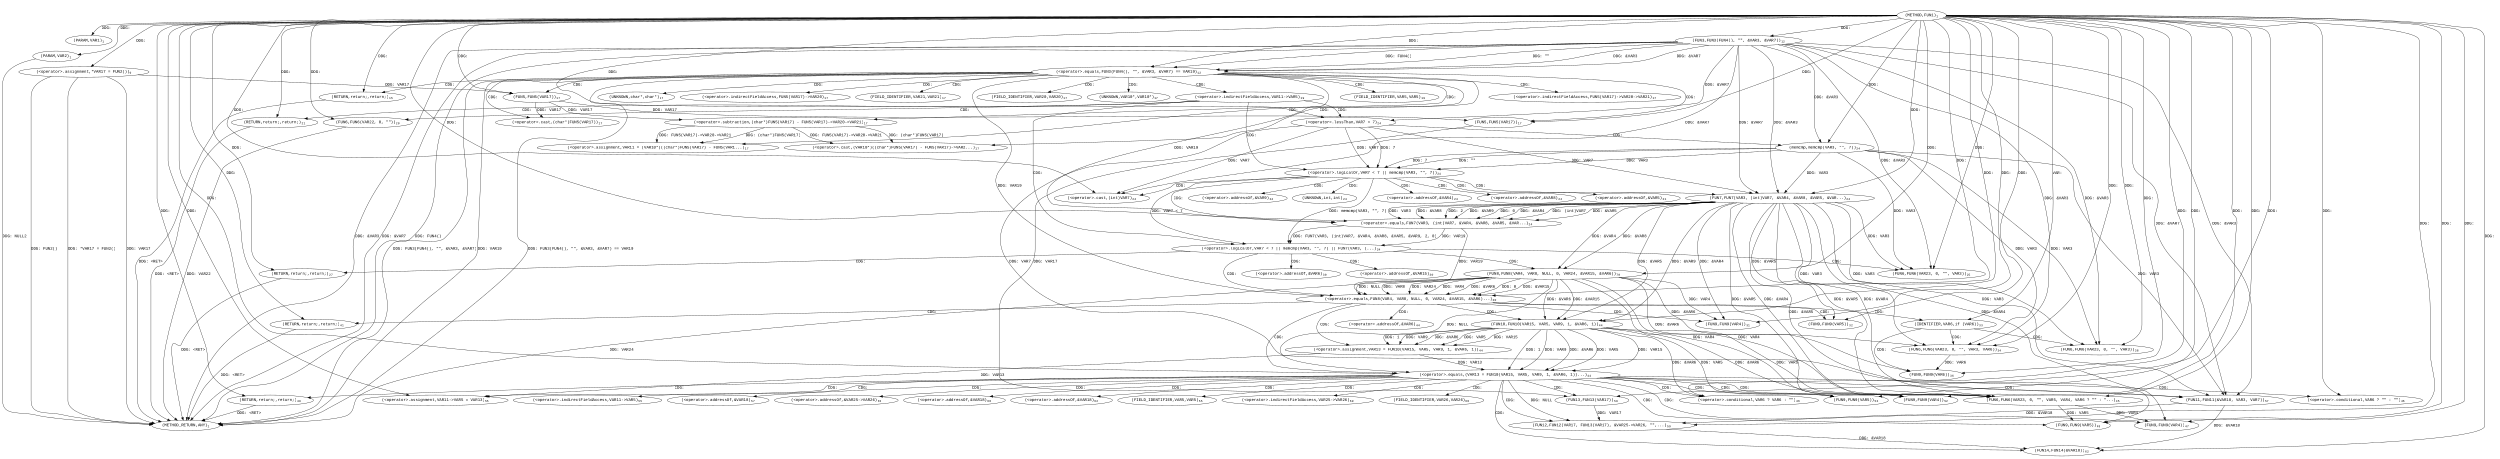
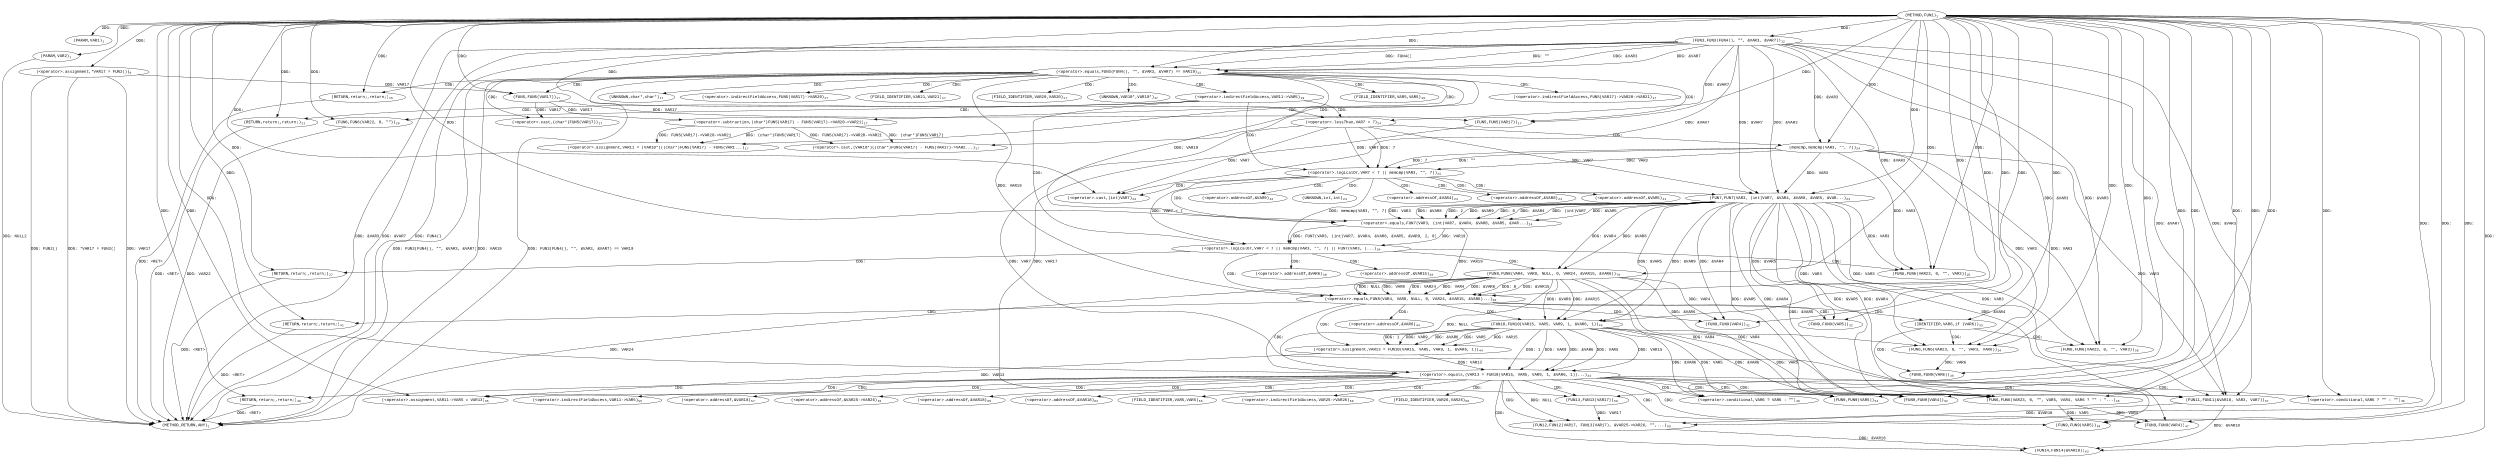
edge "(METHOD,FUN1)" -> "(IDENTIFIER,VAR6,if (VAR6))": label "VAR: " -> "DDG: "
edge "(FUN8,FUN8(VAR4, VAR8, NULL, 0, VAR24, &VAR15, &VAR6))" -> "(FUN9,FUN9(VAR6))": removed, label "DDG: &VAR6"
